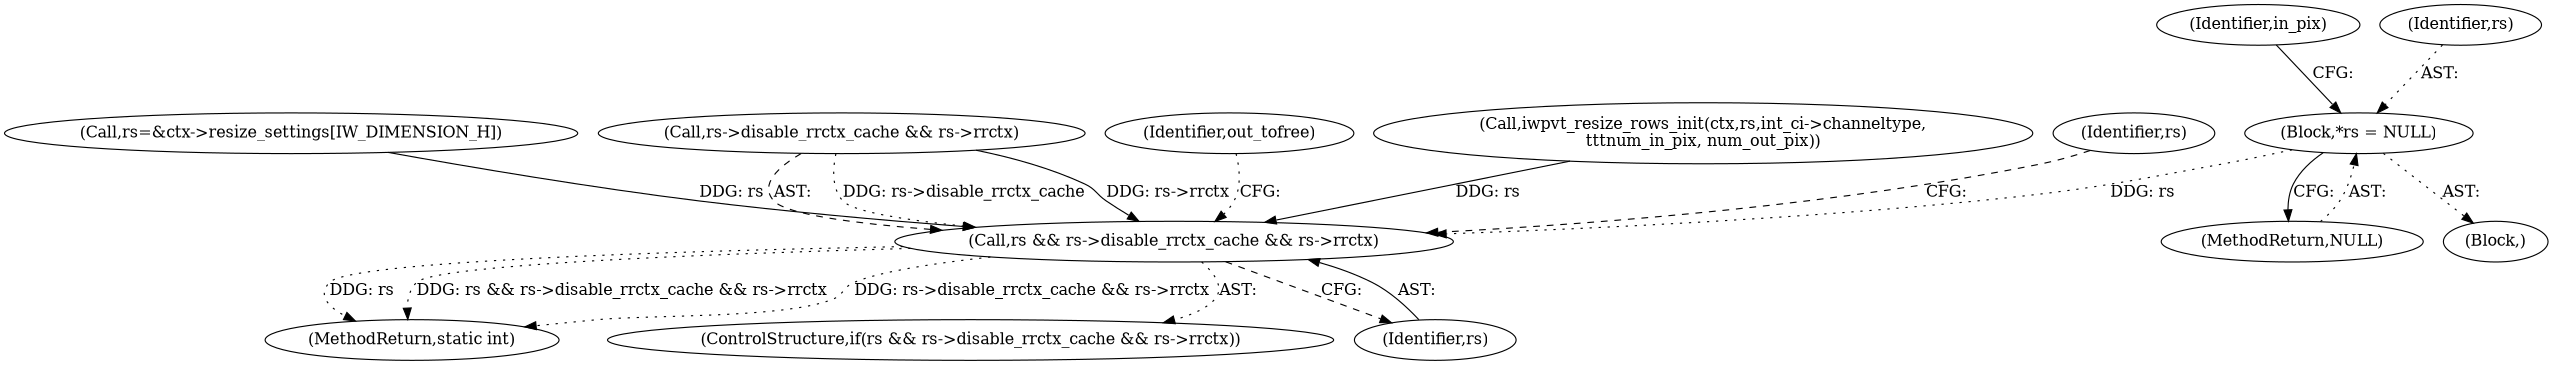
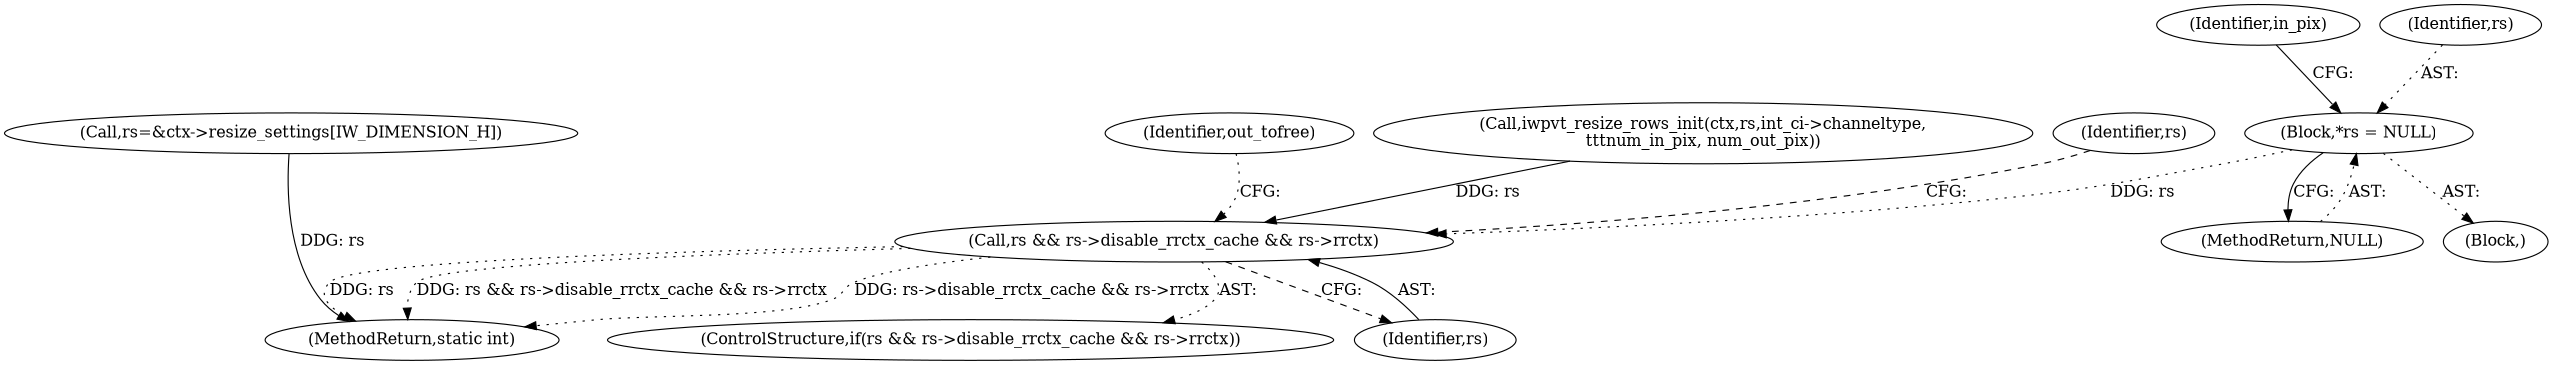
node "(Call,rs->disable_rrctx_cache && rs->rrctx)": removed
edge "(Call,rs=&ctx->resize_settings[IW_DIMENSION_H])" -> "(Call,rs && rs->disable_rrctx_cache && rs->rrctx)": now "(Call,rs=&ctx->resize_settings[IW_DIMENSION_H])" -> "(MethodReturn,static int)"
